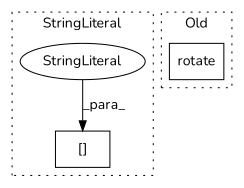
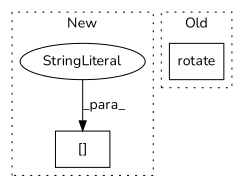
cluster "StringLiteral": label "StringLiteral" -> "New"
